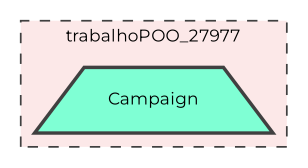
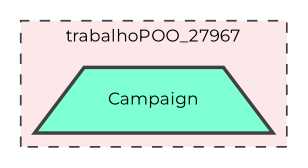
cluster "trabalhoPOO_27977": label "trabalhoPOO_27977" -> "trabalhoPOO_27967"
